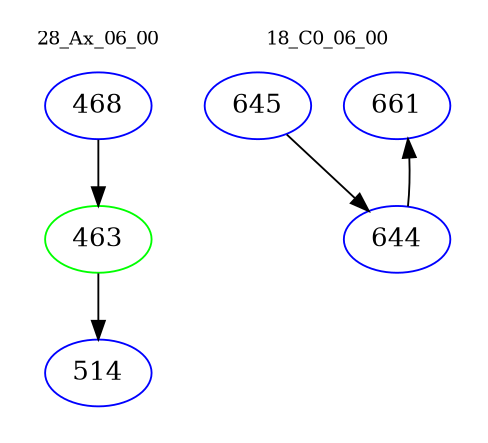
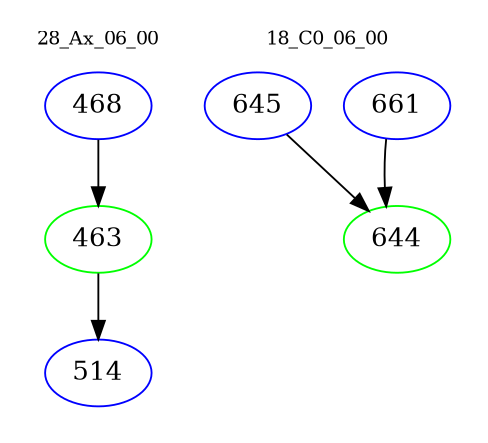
edge "644" -> "661": reversed
node "644": color blue -> green
